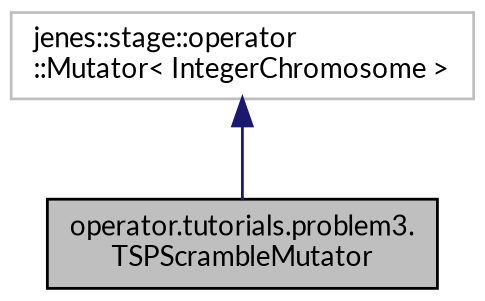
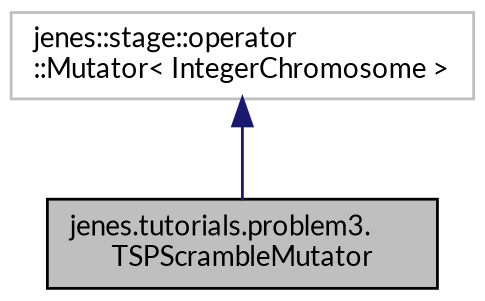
node "operator.tutorials.problem3. TSPScrambleMutator": label "operator.tutorials.problem3. TSPScrambleMutator" -> "jenes.tutorials.problem3. TSPScrambleMutator"
